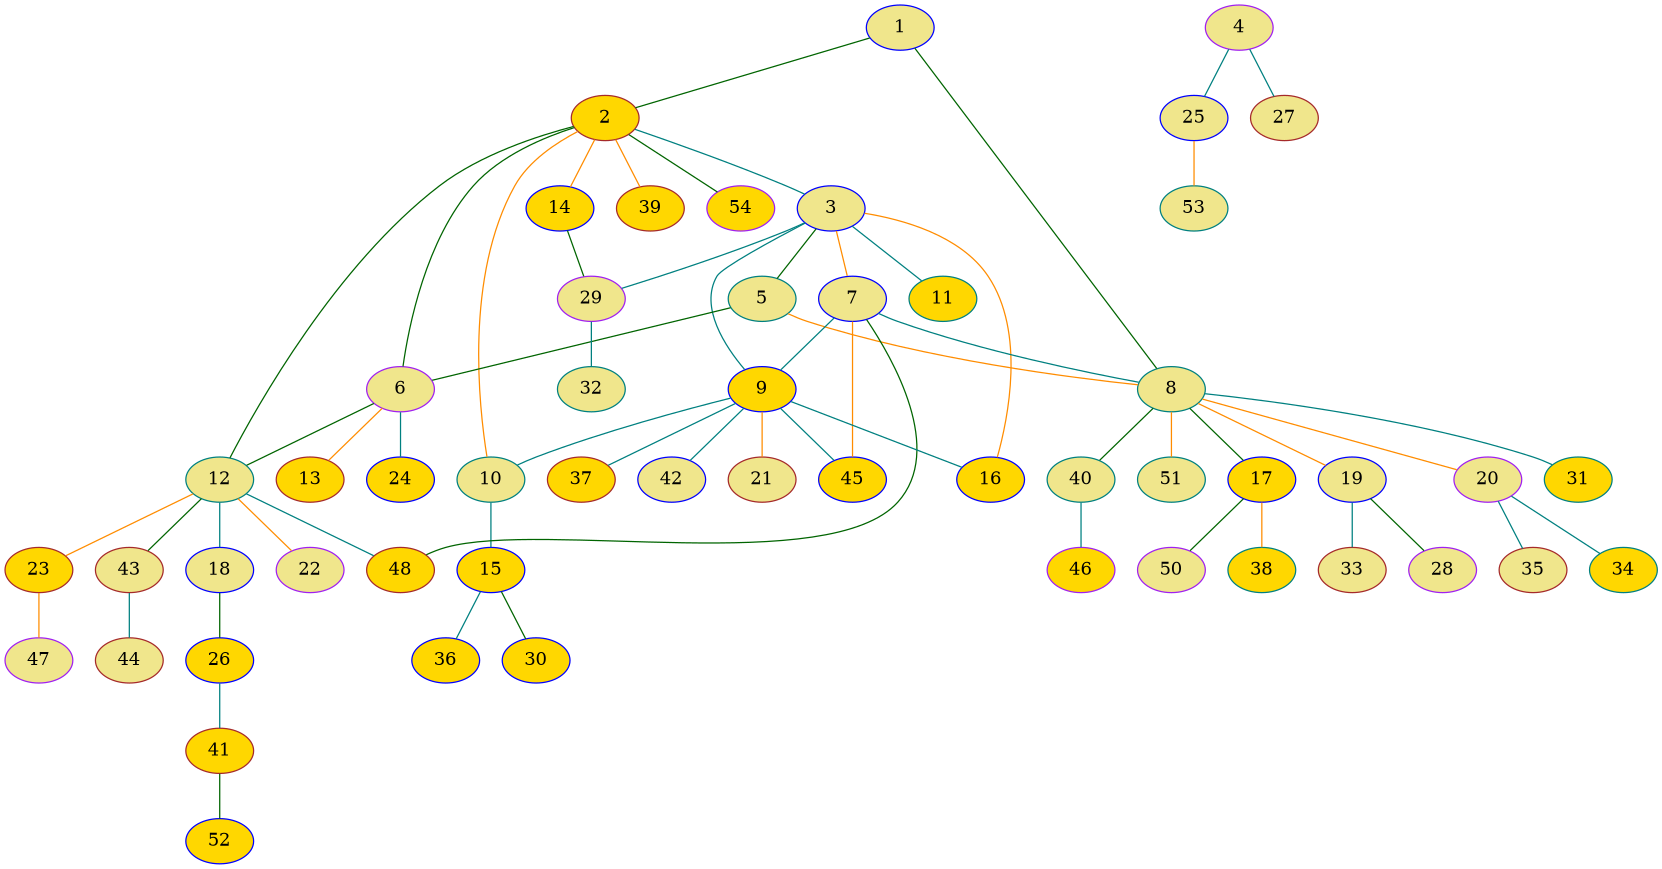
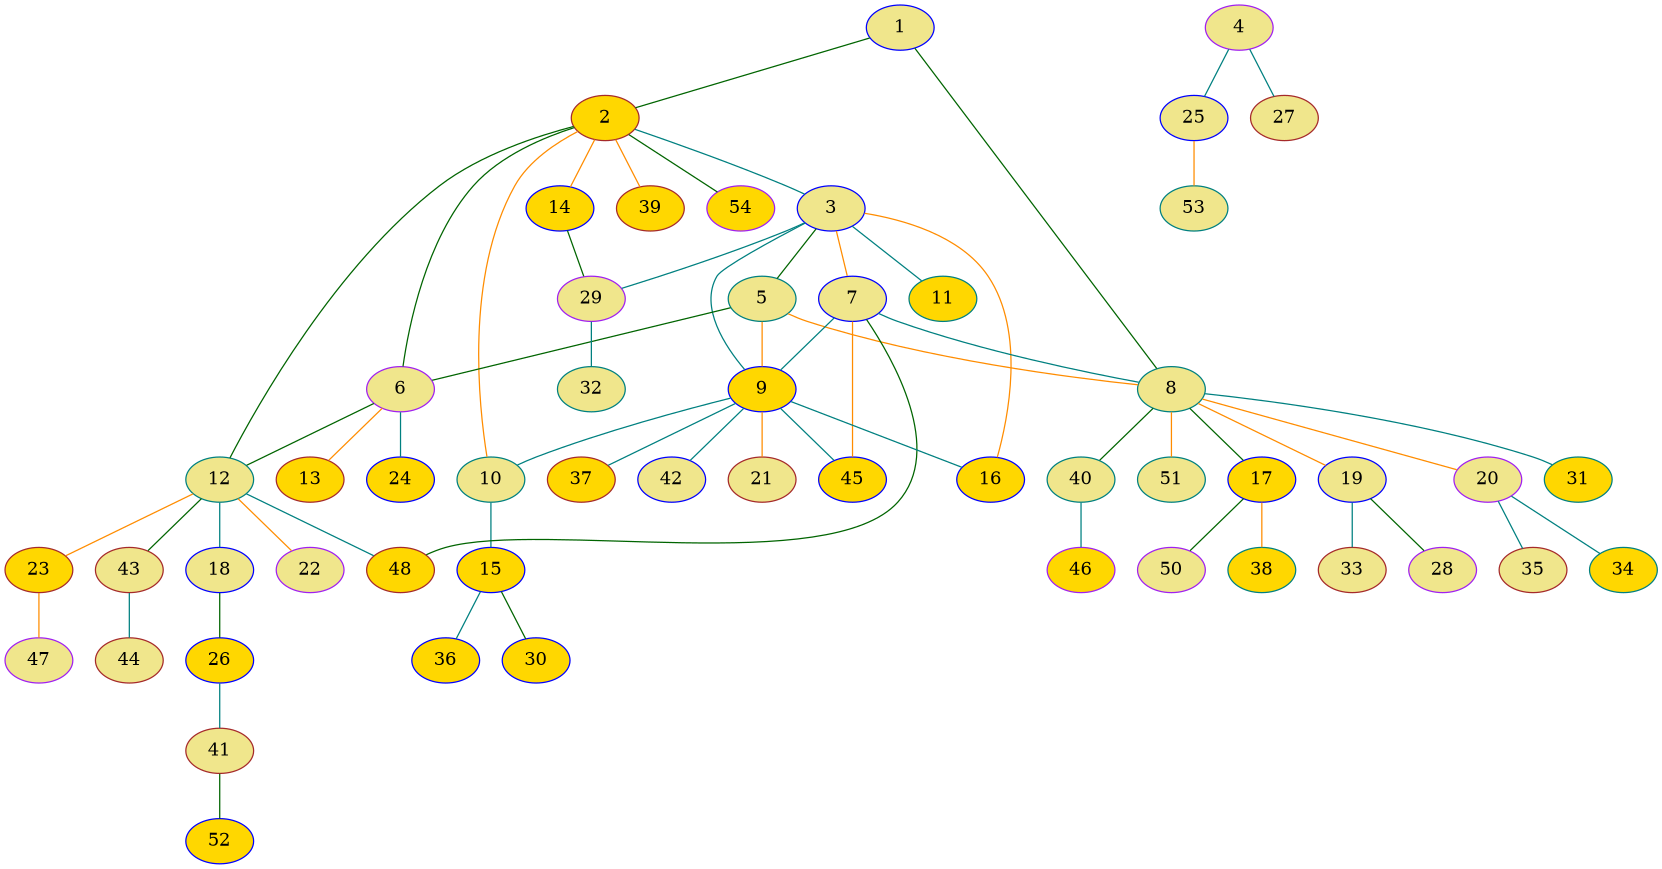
edge "5" -- "9": added
node "41": fillcolor gold -> khaki
